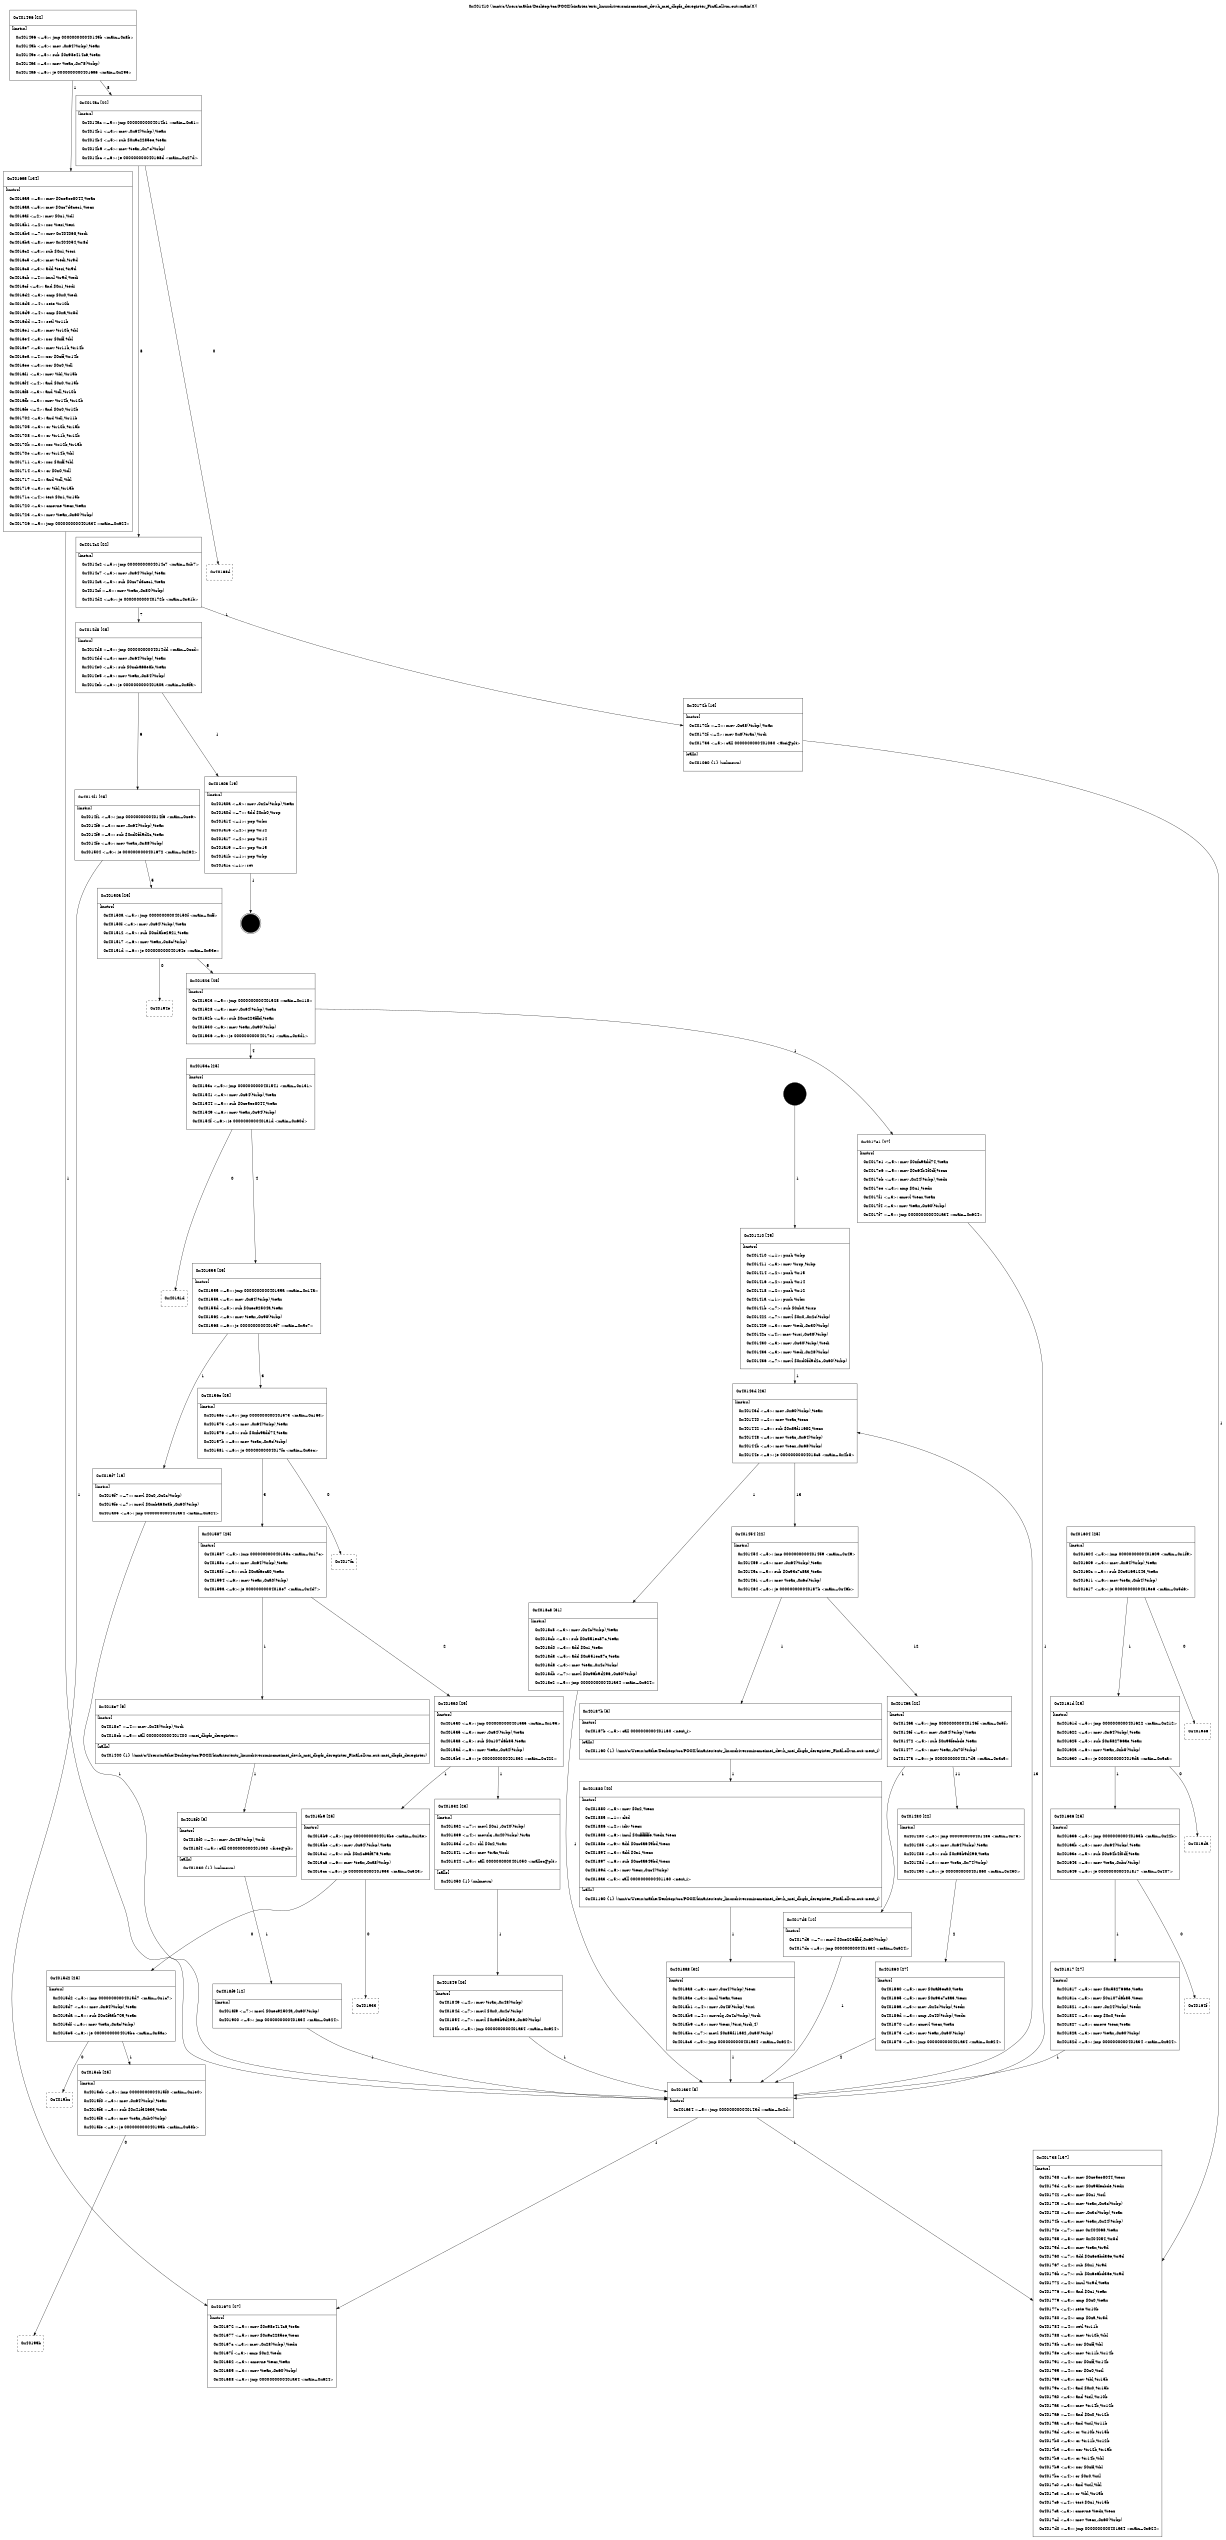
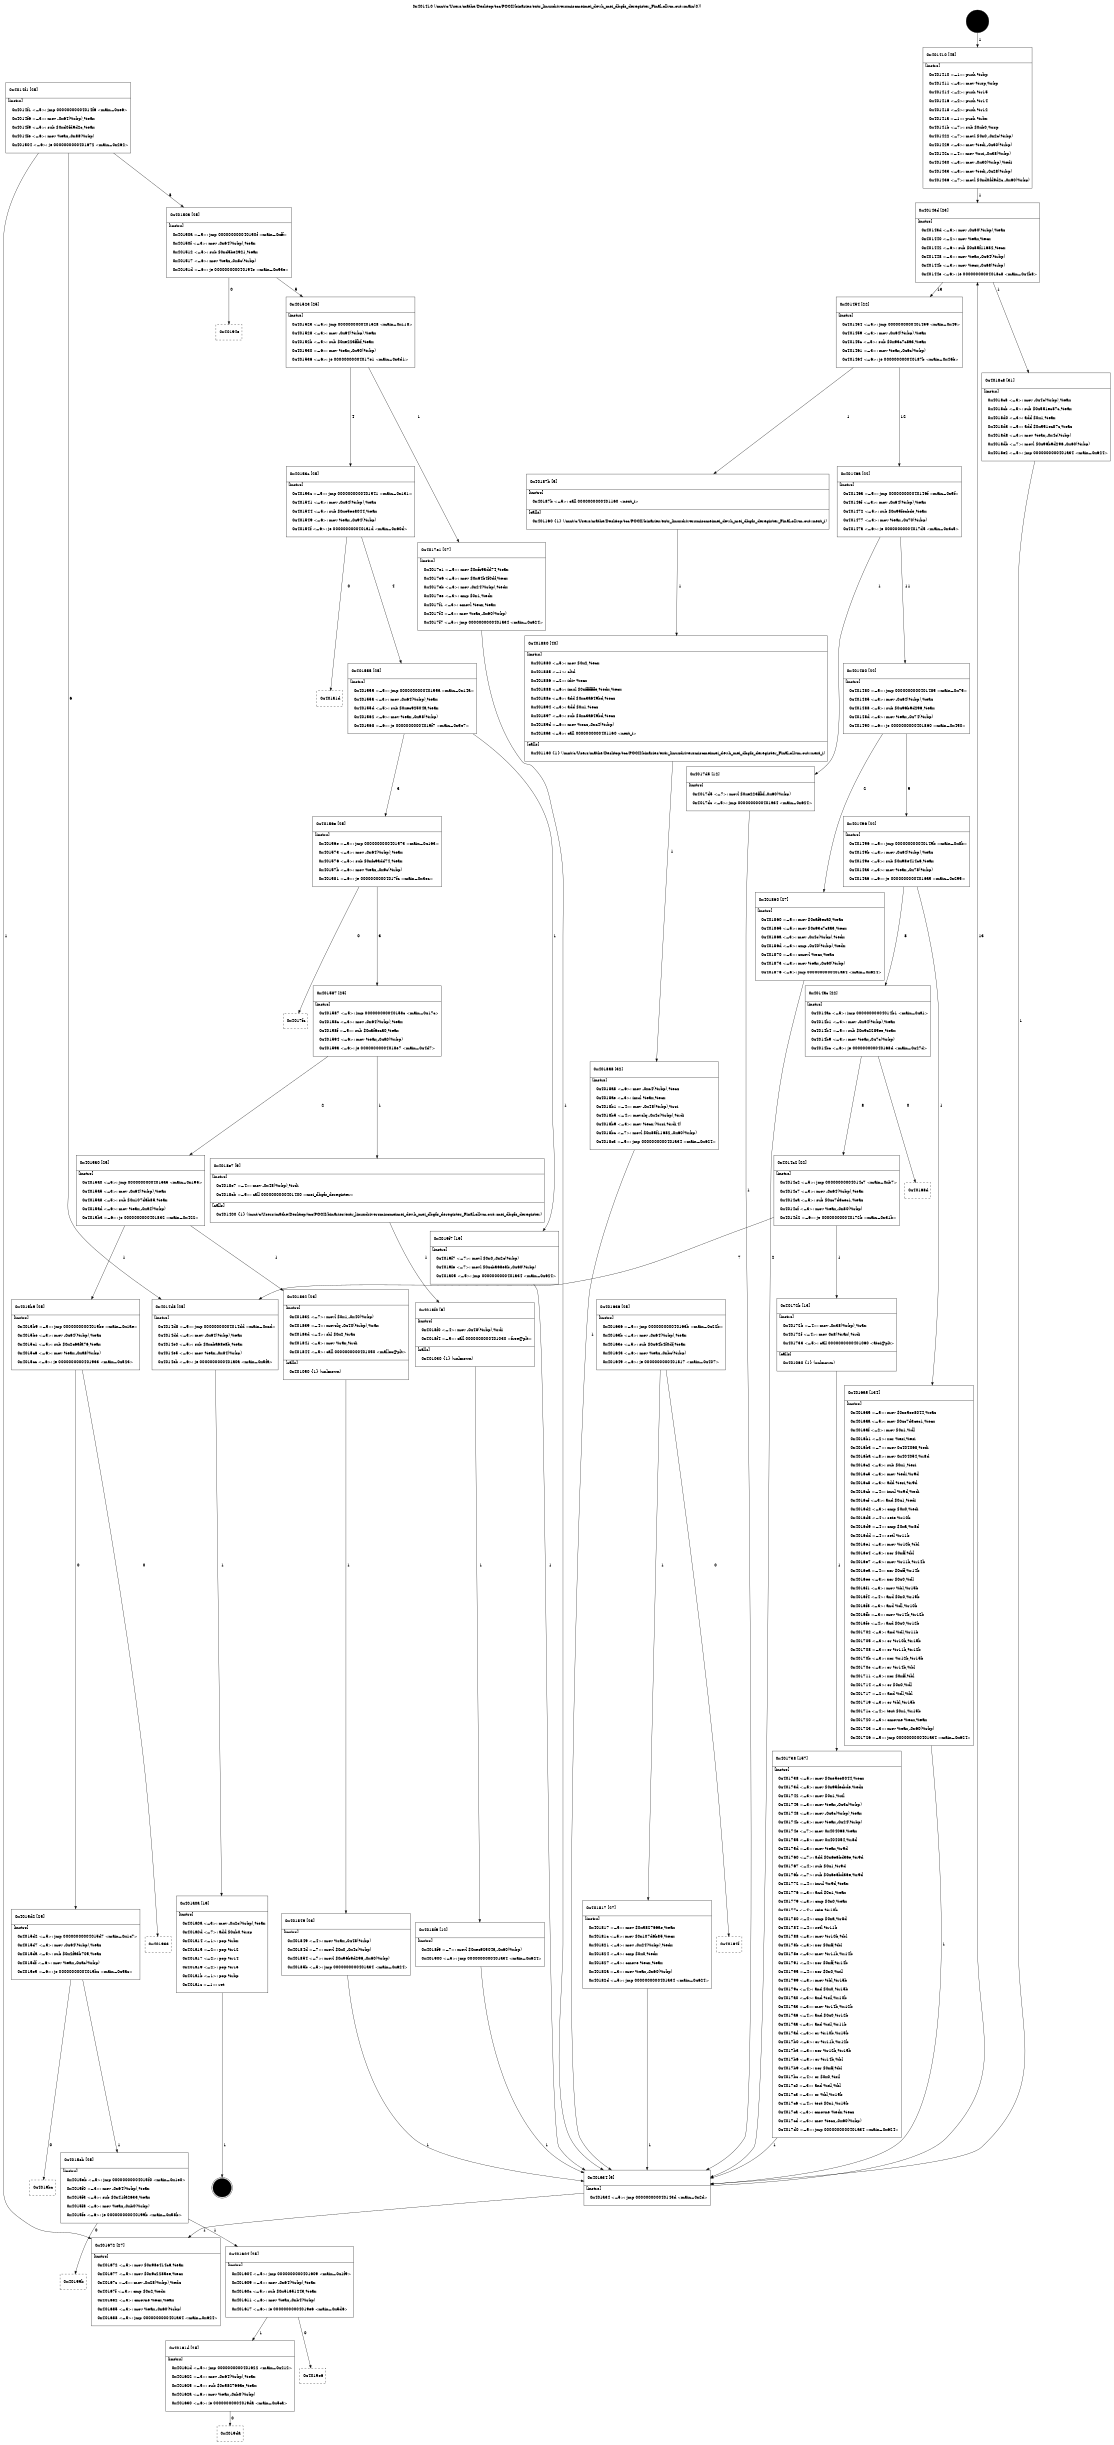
edge "0x4014d8 [25]" -> "0x4014f1 [25]": reversed
edge "0x401480 [22]" -> "0x401496 [22]": added, label "9"
edge "0x40161d [25]" -> "0x401636 [25]": removed, label "1"
edge "0x401a34 [5]" -> "0x401738 [157]": reversed
edge "0x4015eb [25]" -> "0x401604 [25]": added, label "1"
